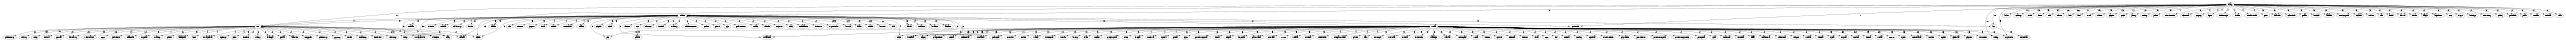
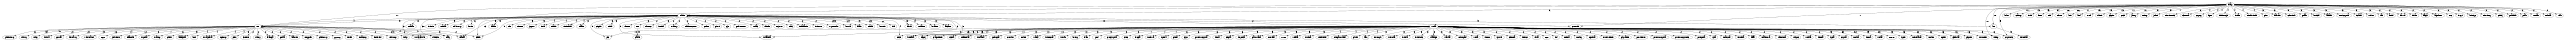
node "ocean": label "ocean" -> "pod"
